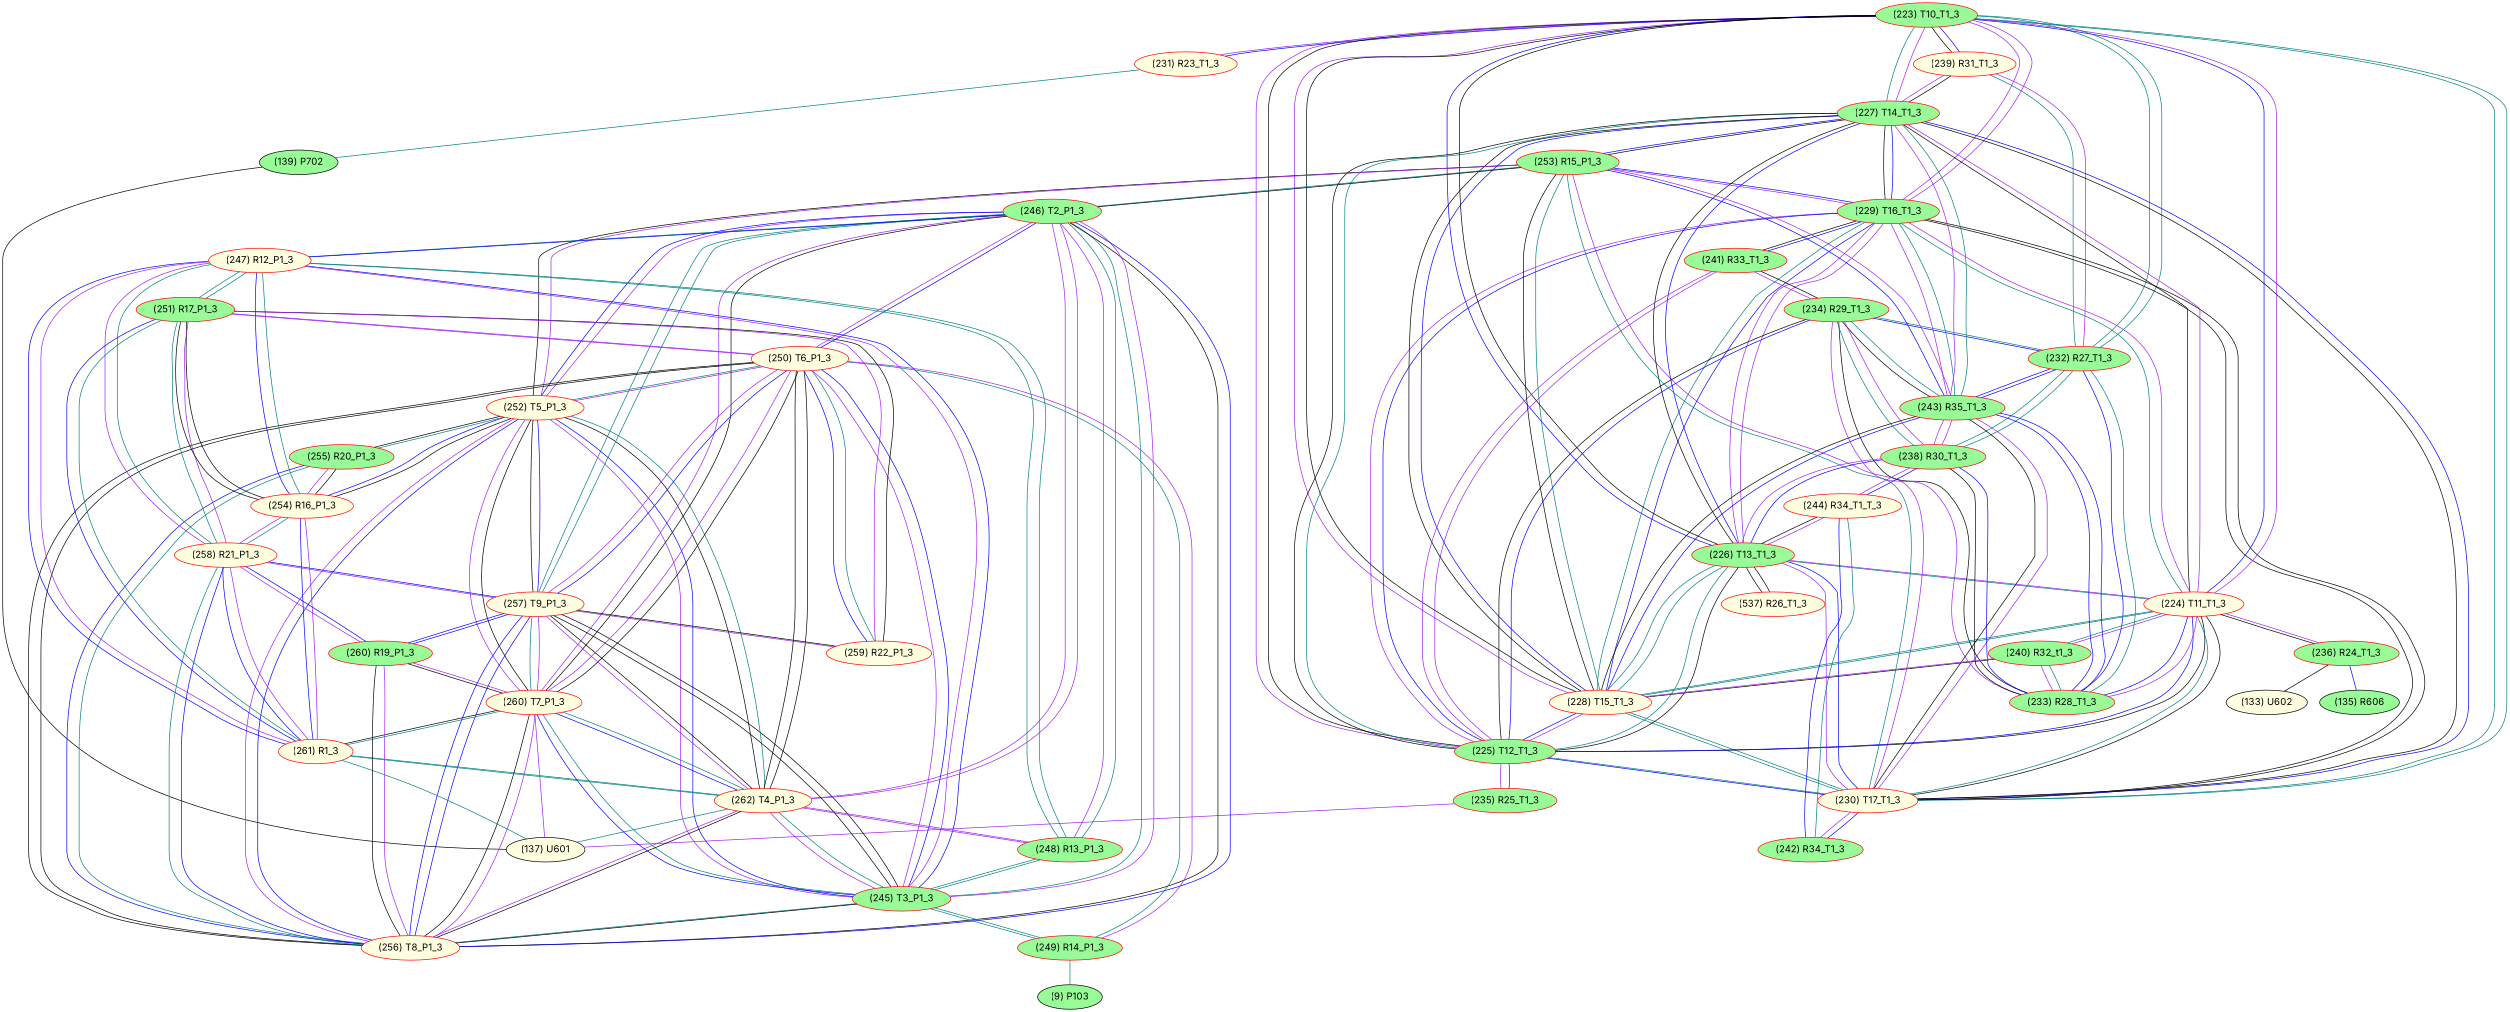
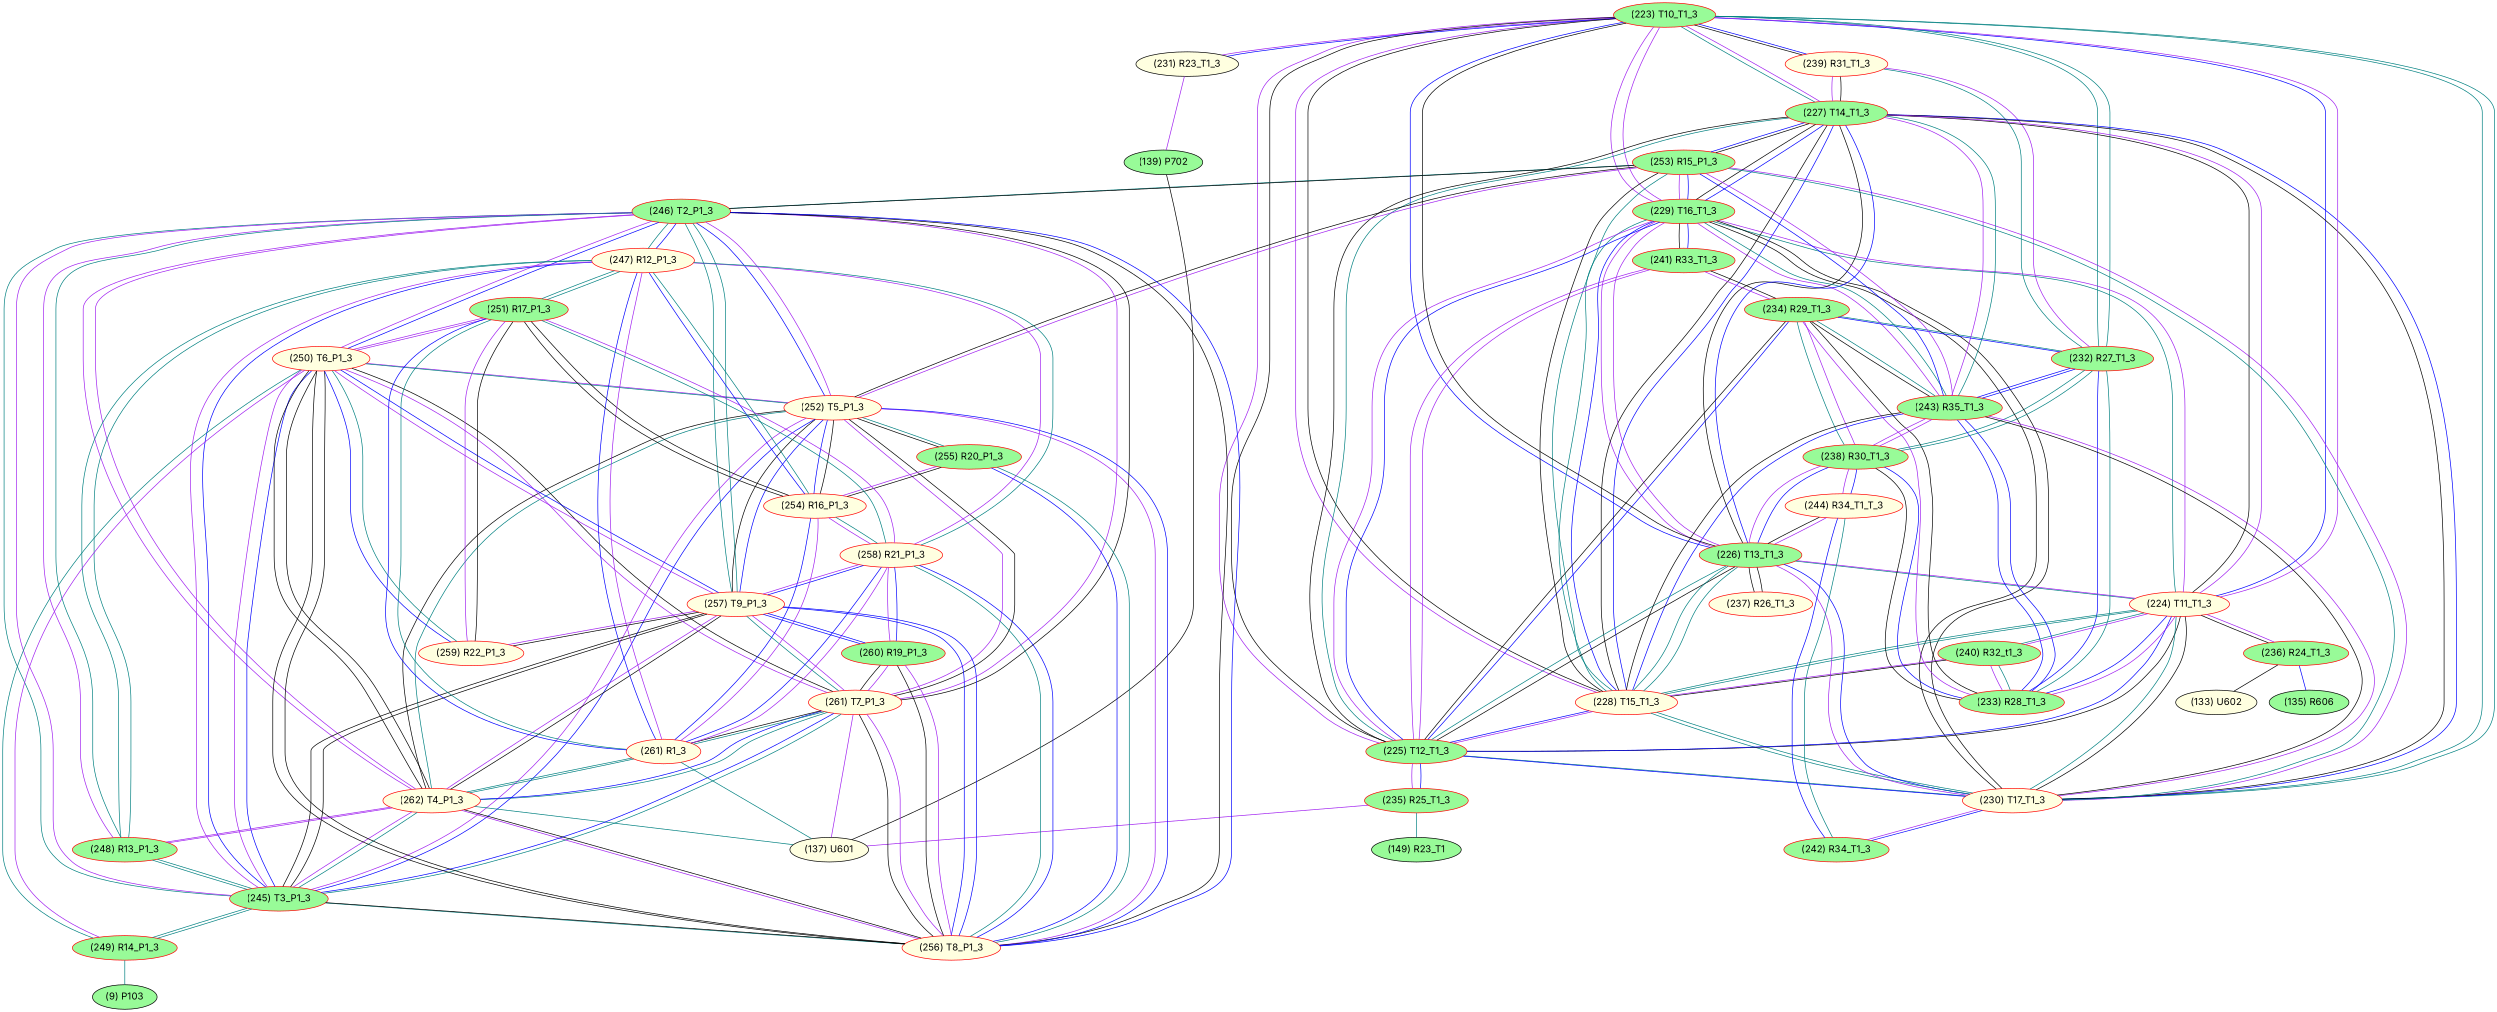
node "(231) R23_T1_3": color red -> black
edge "(231) R23_T1_3" -- "(139) P702": color teal -> purple
node "(537) R26_T1_3": label "(537) R26_T1_3" -> "(237) R26_T1_3"
node "(260) T7_P1_3": label "(260) T7_P1_3" -> "(261) T7_P1_3"
node "(149) R23_T1": added
